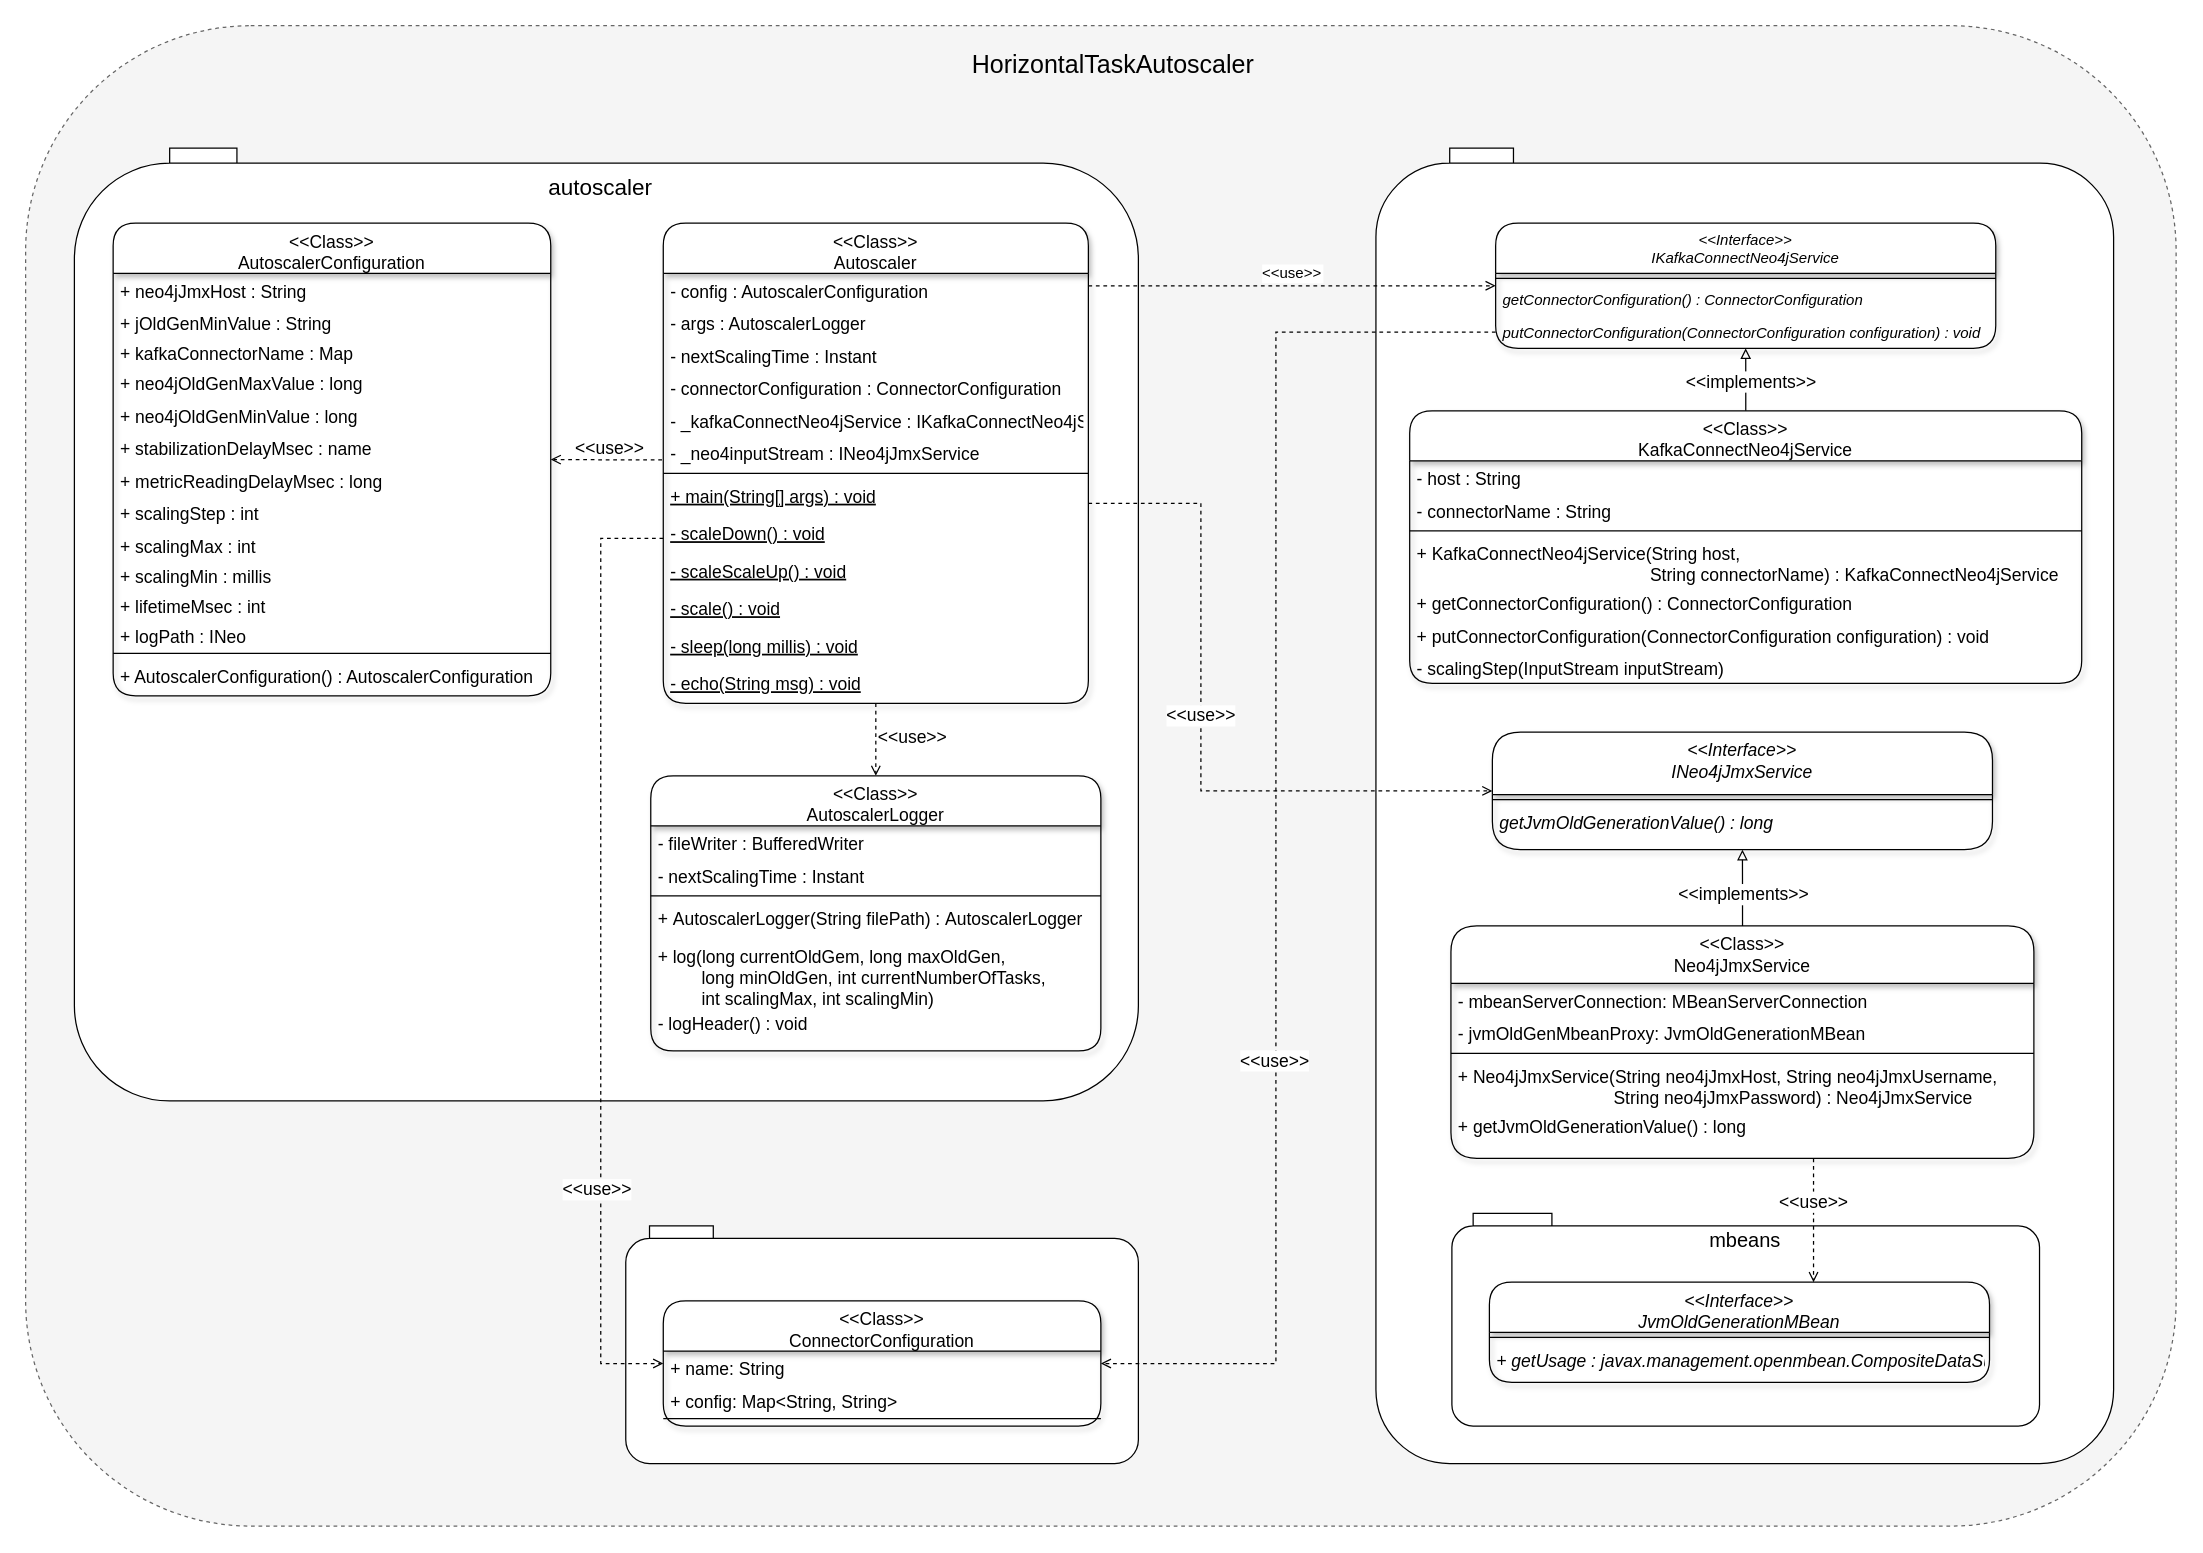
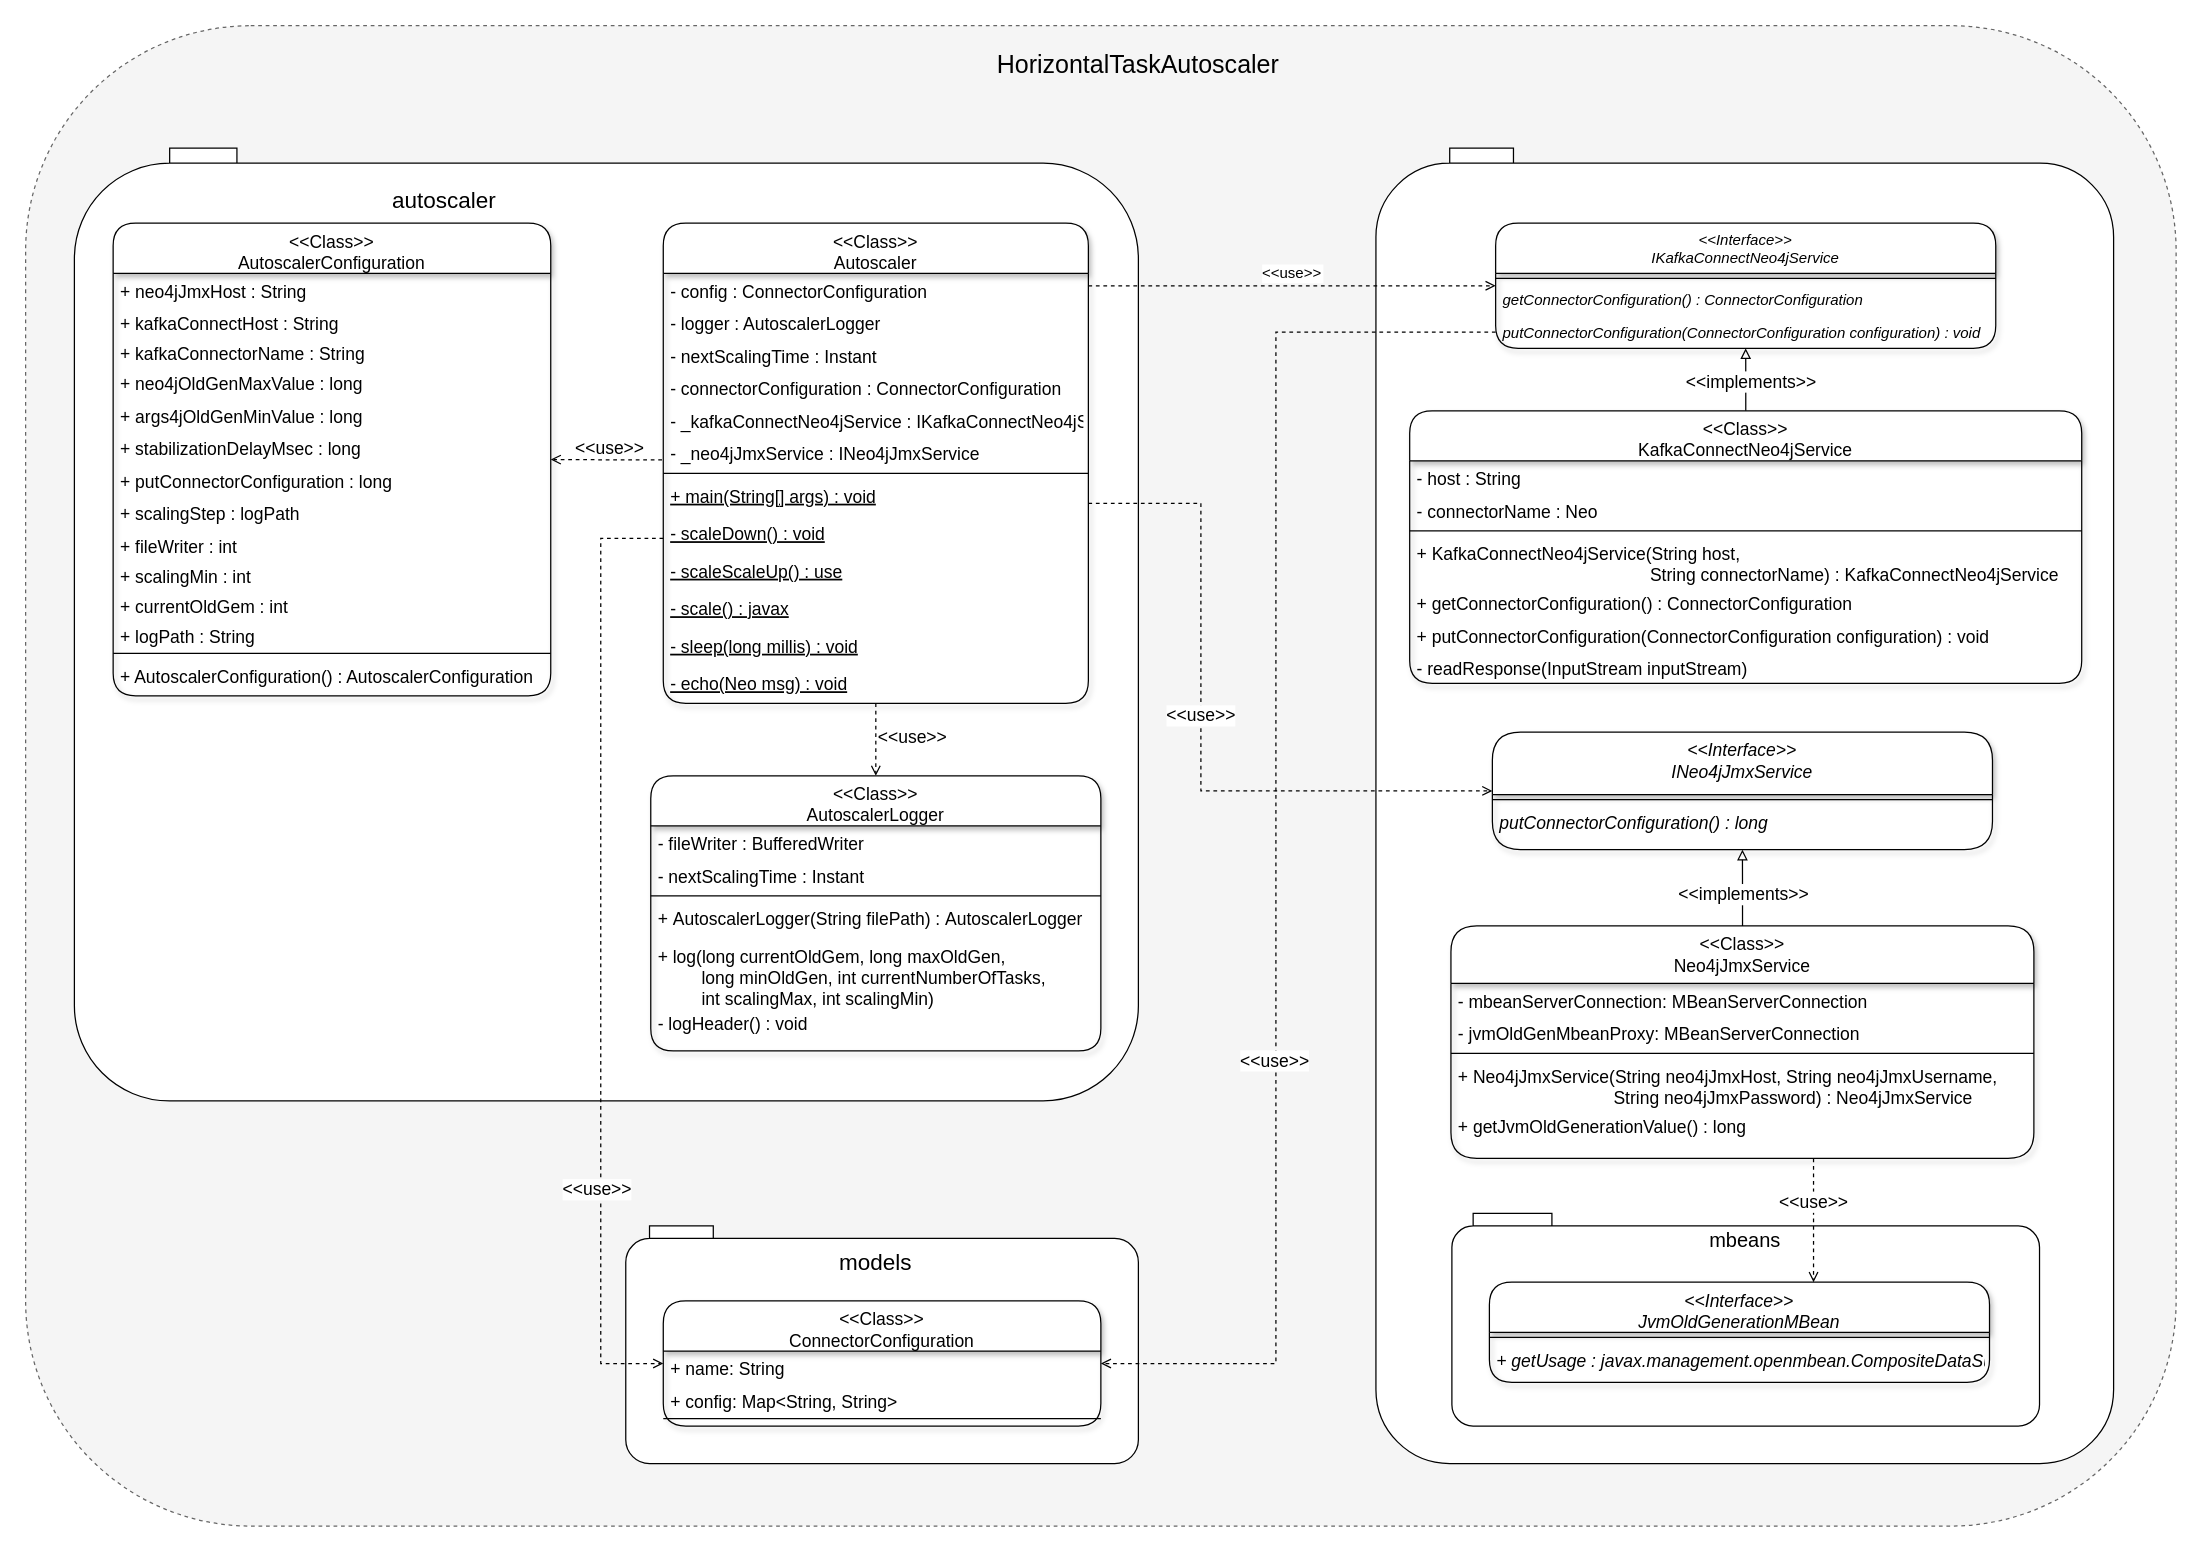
node "HorizontalTaskAutoscaler": moved (1113, 63) -> (1138, 63)
node "autoscaler": moved (601, 188) -> (444, 201)
node "- config : AutoscalerConfiguration": label "- config : AutoscalerConfiguration" -> "- config : ConnectorConfiguration"
node "+ jOldGenMinValue : String": label "+ jOldGenMinValue : String" -> "+ kafkaConnectHost : String"
node "- args : AutoscalerLogger": label "- args : AutoscalerLogger" -> "- logger : AutoscalerLogger"
node "+ kafkaConnectorName : Map": label "+ kafkaConnectorName : Map" -> "+ kafkaConnectorName : String"
node "+ neo4jOldGenMinValue : long": label "+ neo4jOldGenMinValue : long" -> "+ args4jOldGenMinValue : long"
node "+ stabilizationDelayMsec : name": label "+ stabilizationDelayMsec : name" -> "+ stabilizationDelayMsec : long"
node "- _neo4inputStream : INeo4jJmxService": label "- _neo4inputStream : INeo4jJmxService" -> "- _neo4jJmxService : INeo4jJmxService"
node "+ metricReadingDelayMsec : long": label "+ metricReadingDelayMsec : long" -> "+ putConnectorConfiguration : long"
node "- connectorName : String": label "- connectorName : String" -> "- connectorName : Neo"
node "+ scalingStep : int": label "+ scalingStep : int" -> "+ scalingStep : logPath"
node "+ scalingMax : int": label "+ scalingMax : int" -> "+ fileWriter : int"
node "- scaleScaleUp() : void": label "- scaleScaleUp() : void" -> "- scaleScaleUp() : use"
node "+ scalingMin : millis": label "+ scalingMin : millis" -> "+ scalingMin : int"
node "+ lifetimeMsec : int": label "+ lifetimeMsec : int" -> "+ currentOldGem : int"
node "- scale() : void": label "- scale() : void" -> "- scale() : javax"
node "+ logPath : INeo": label "+ logPath : INeo" -> "+ logPath : String"
node "- scalingStep(InputStream inputStream)": label "- scalingStep(InputStream inputStream)" -> "- readResponse(InputStream inputStream)"
node "- echo(String msg) : void": label "- echo(String msg) : void" -> "- echo(Neo msg) : void"
node "getJvmOldGenerationValue() : long": label "getJvmOldGenerationValue() : long" -> "putConnectorConfiguration() : long"
node "- jvmOldGenMbeanProxy: JvmOldGenerationMBean": label "- jvmOldGenMbeanProxy: JvmOldGenerationMBean" -> "- jvmOldGenMbeanProxy: MBeanServerConnection"
node "models": added
